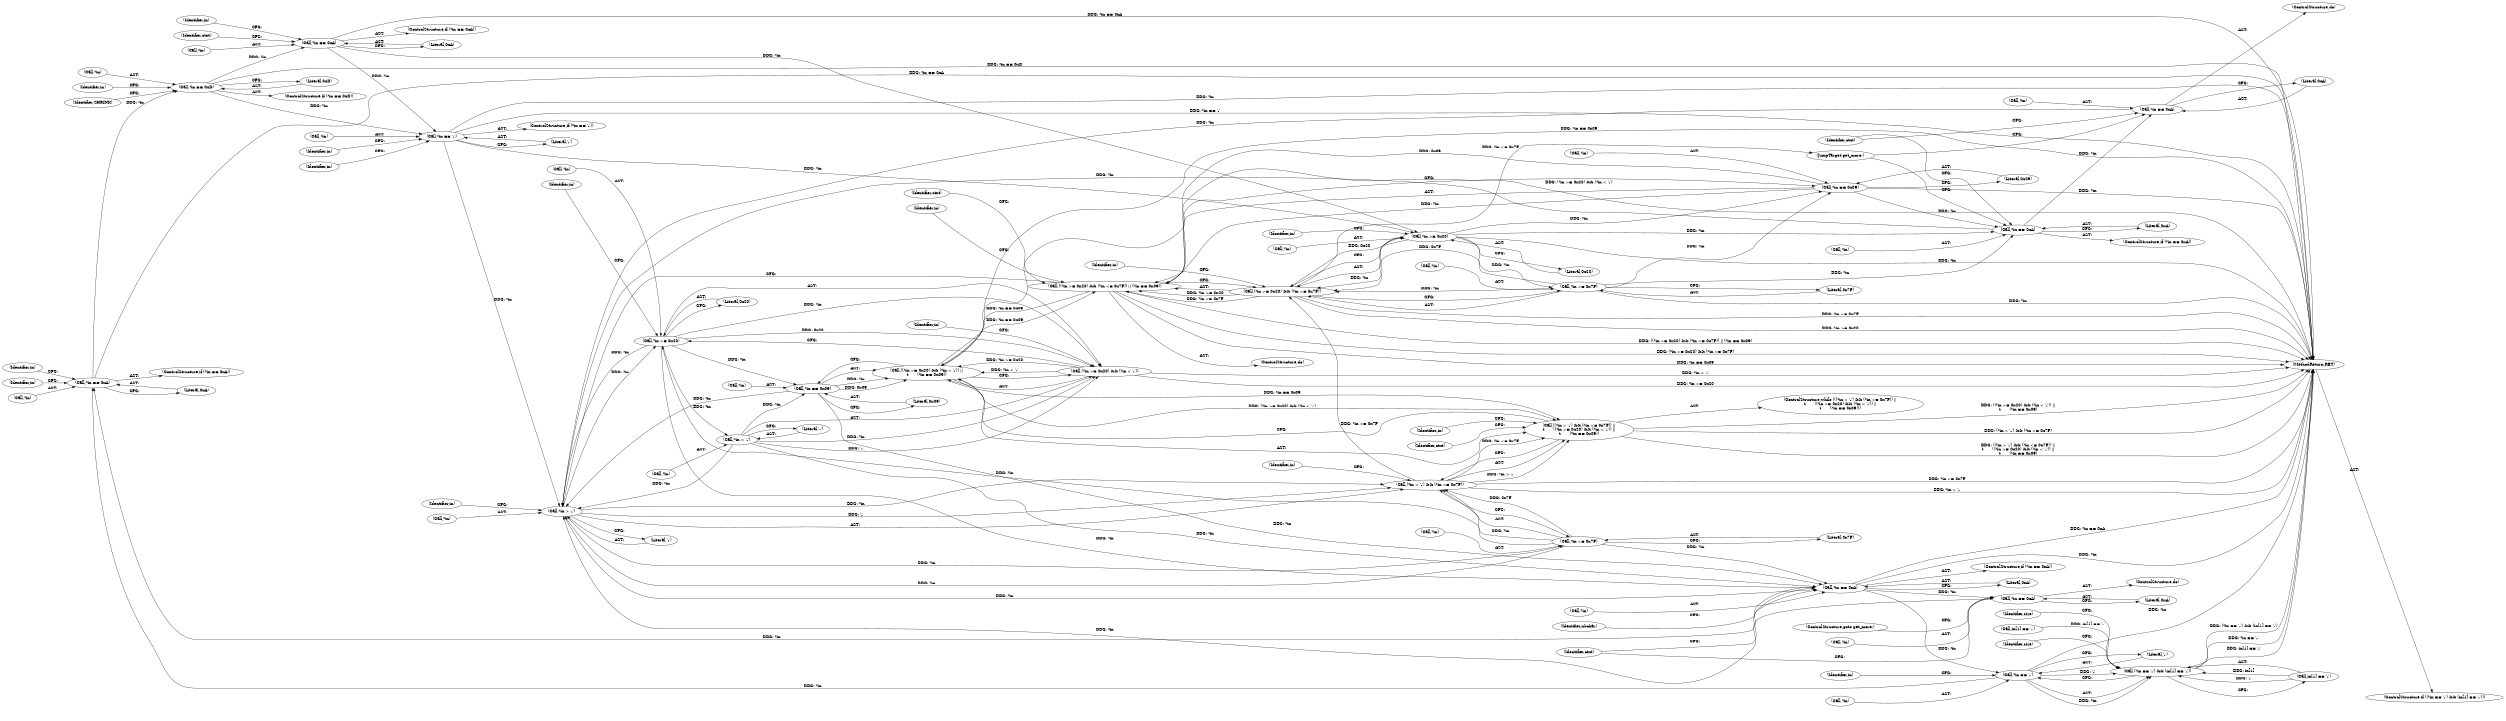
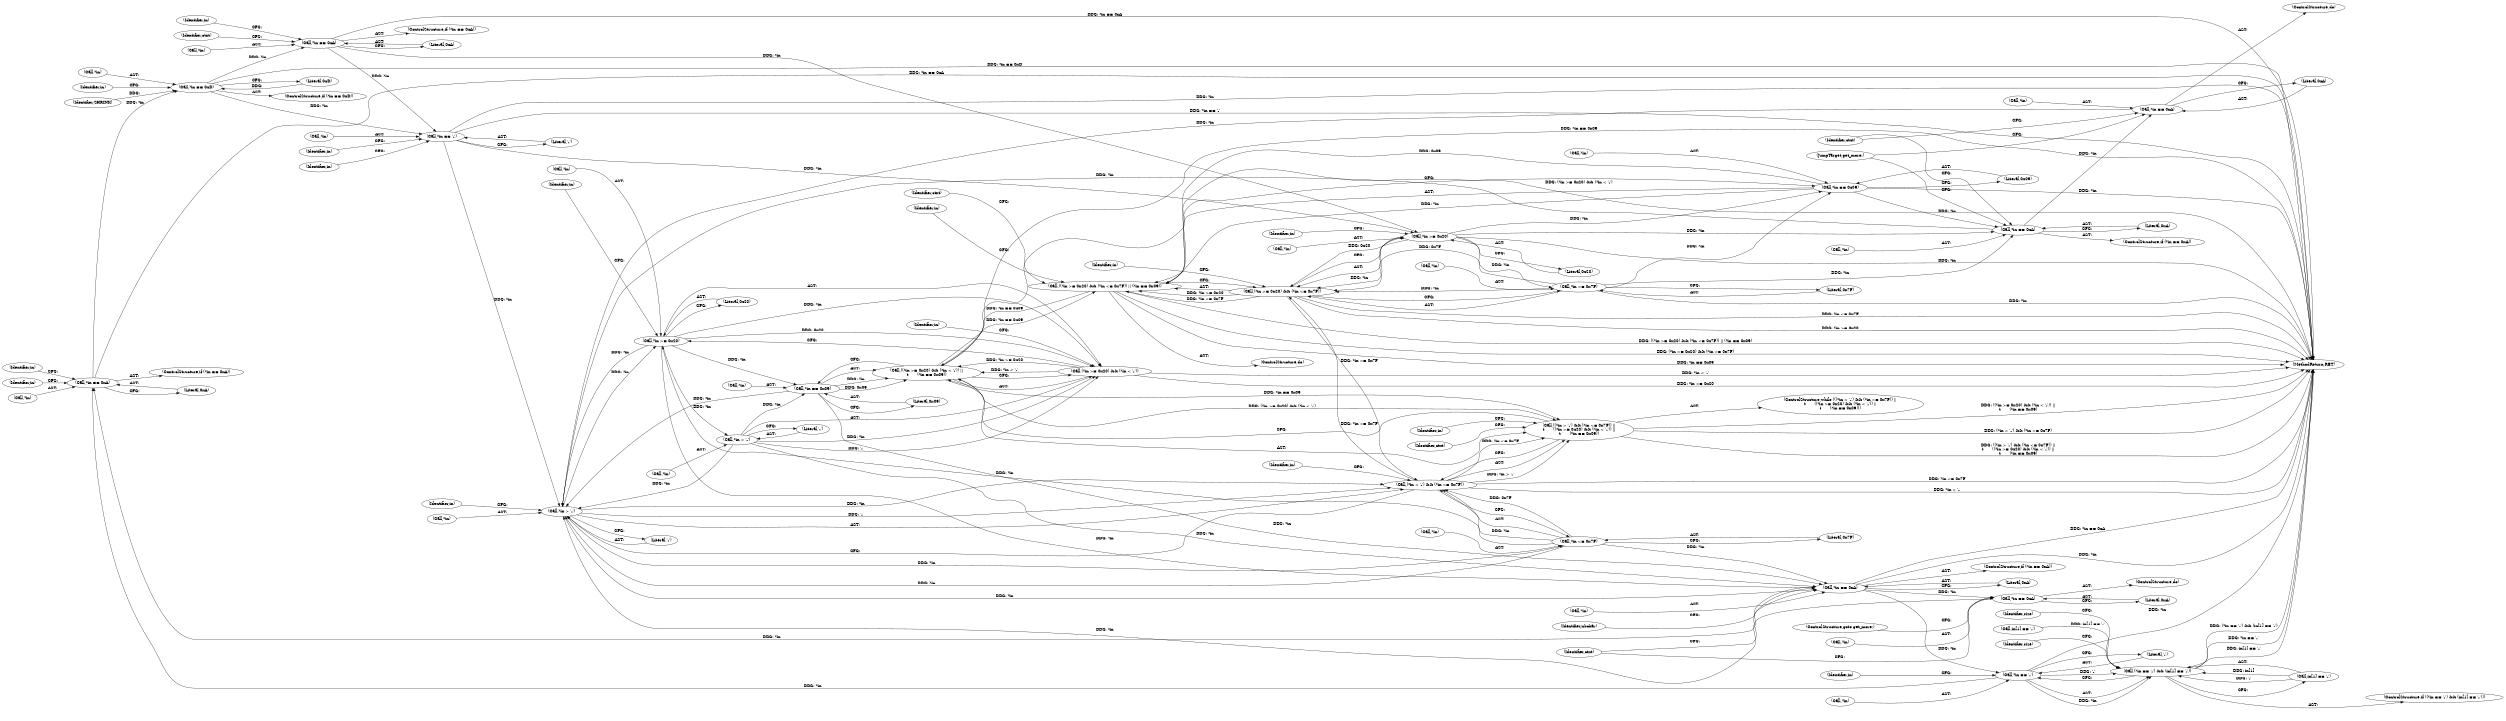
edge "(Literal,0xD)" -> "(Call,*in == 0xD)": label "AST: " -> "DDG: "
edge "(Identifier,SHRINK)" -> "(Call,*in == 0xD)": label "CFG: " -> "DDG: "
node "(ControlStructure,if (*in == '-'))": removed
edge "(Call,(*in >= 0x20) && (*in <= 0x7F))" -> "(JumpTarget,get_more:)": now "(Call,(*in >= 0x20) && (*in <= 0x7F))" -> "(Call,(*in > '-') && (*in <= 0x7F))"
edge "(Call,((*in >= 0x20) && (*in <= 0x7F)) || (*in == 0x09))" -> "(Call,*in > '-')": now "(Call,(*in > '-') && (*in <= 0x7F))" -> "(Call,*in > '-')"
edge "(MethodReturn,RET)" -> "(ControlStructure,if ((*in == '-') && (in[1] == '-')))": now "(Call,(*in == '-') && (in[1] == '-'))" -> "(ControlStructure,if ((*in == '-') && (in[1] == '-')))"
